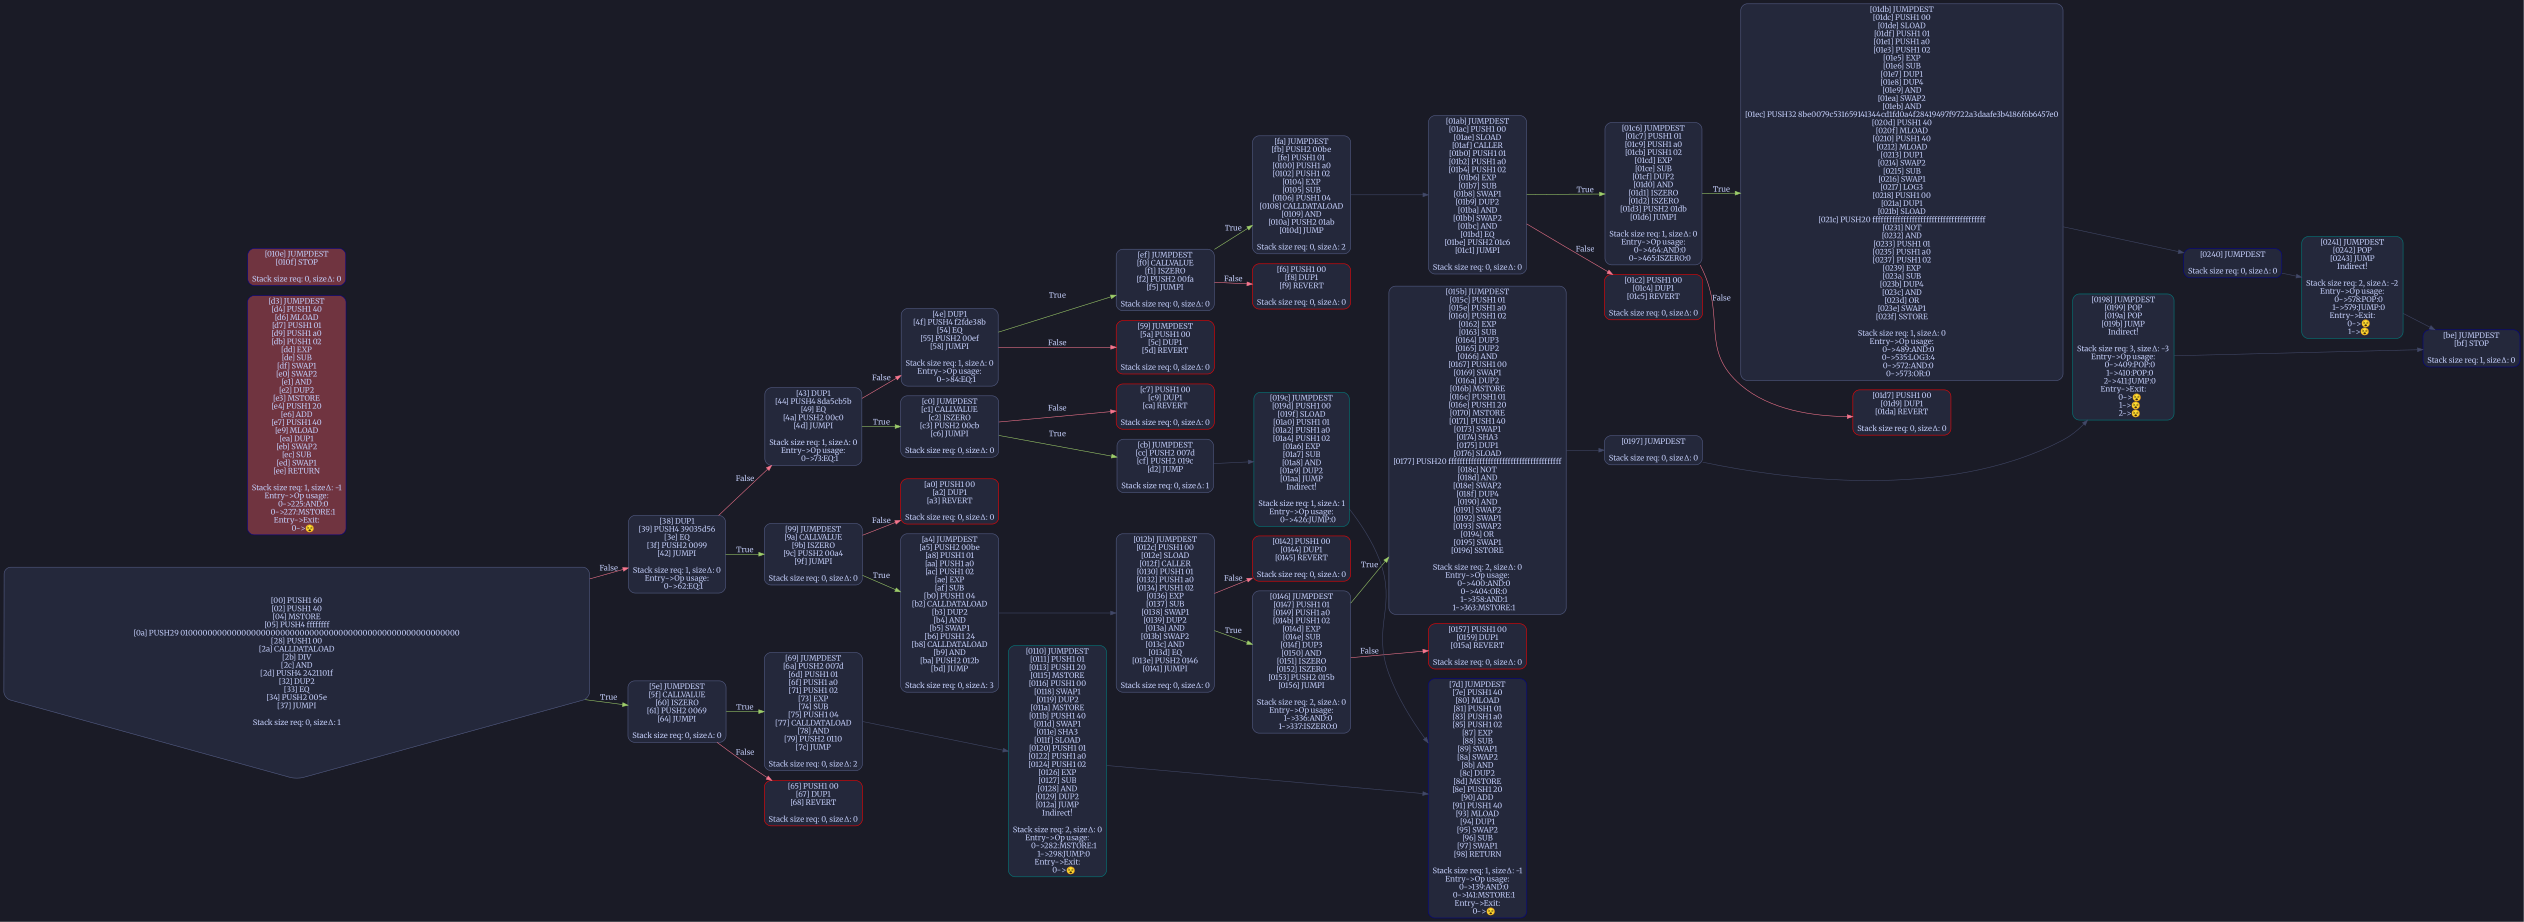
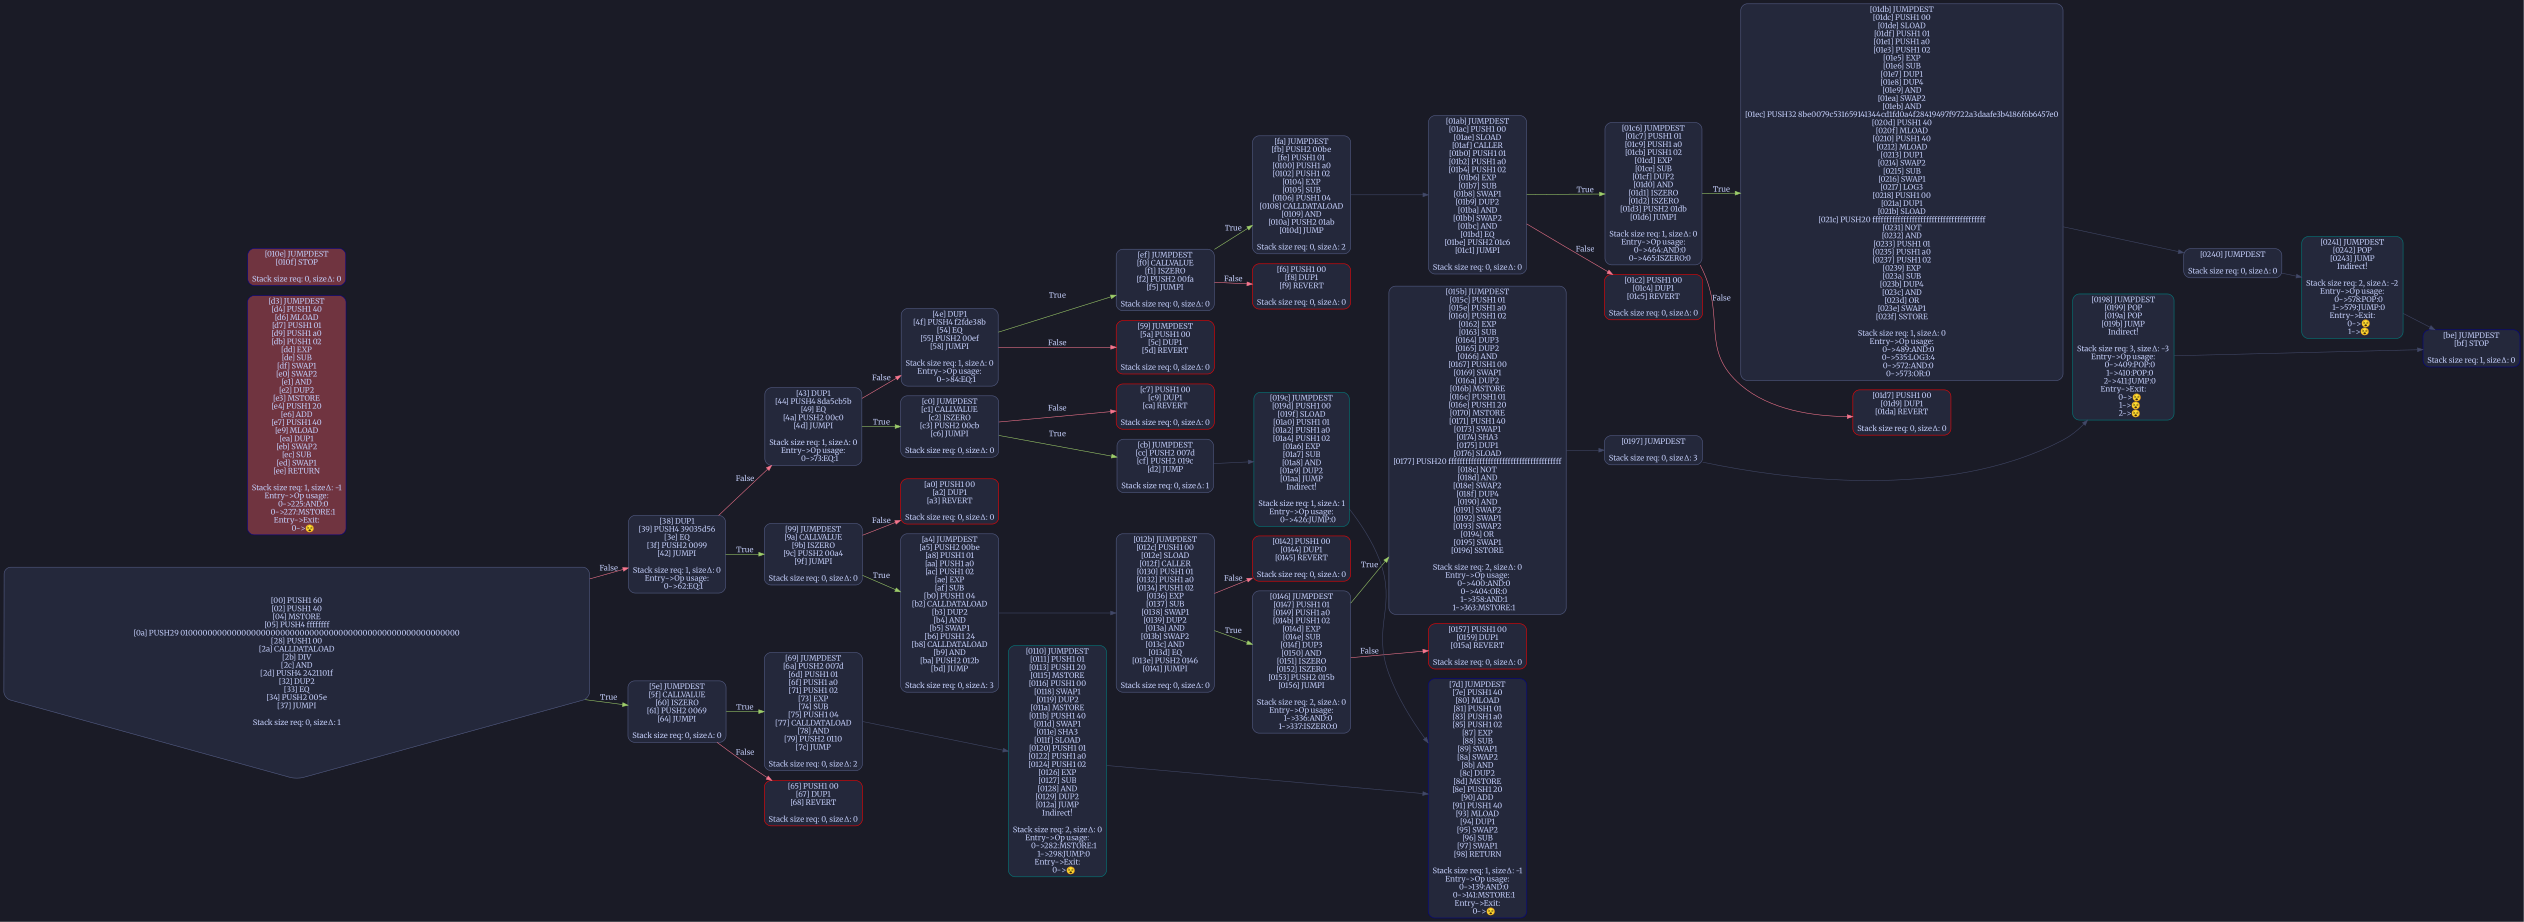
node "[0240] JUMPDEST Stack size req: 0, sizeΔ: 0": color darkblue -> #565f89
node "[0197] JUMPDEST Stack size req: 0, sizeΔ: 0": label "[0197] JUMPDEST Stack size req: 0, sizeΔ: 0" -> "[0197] JUMPDEST Stack size req: 0, sizeΔ: 3"
